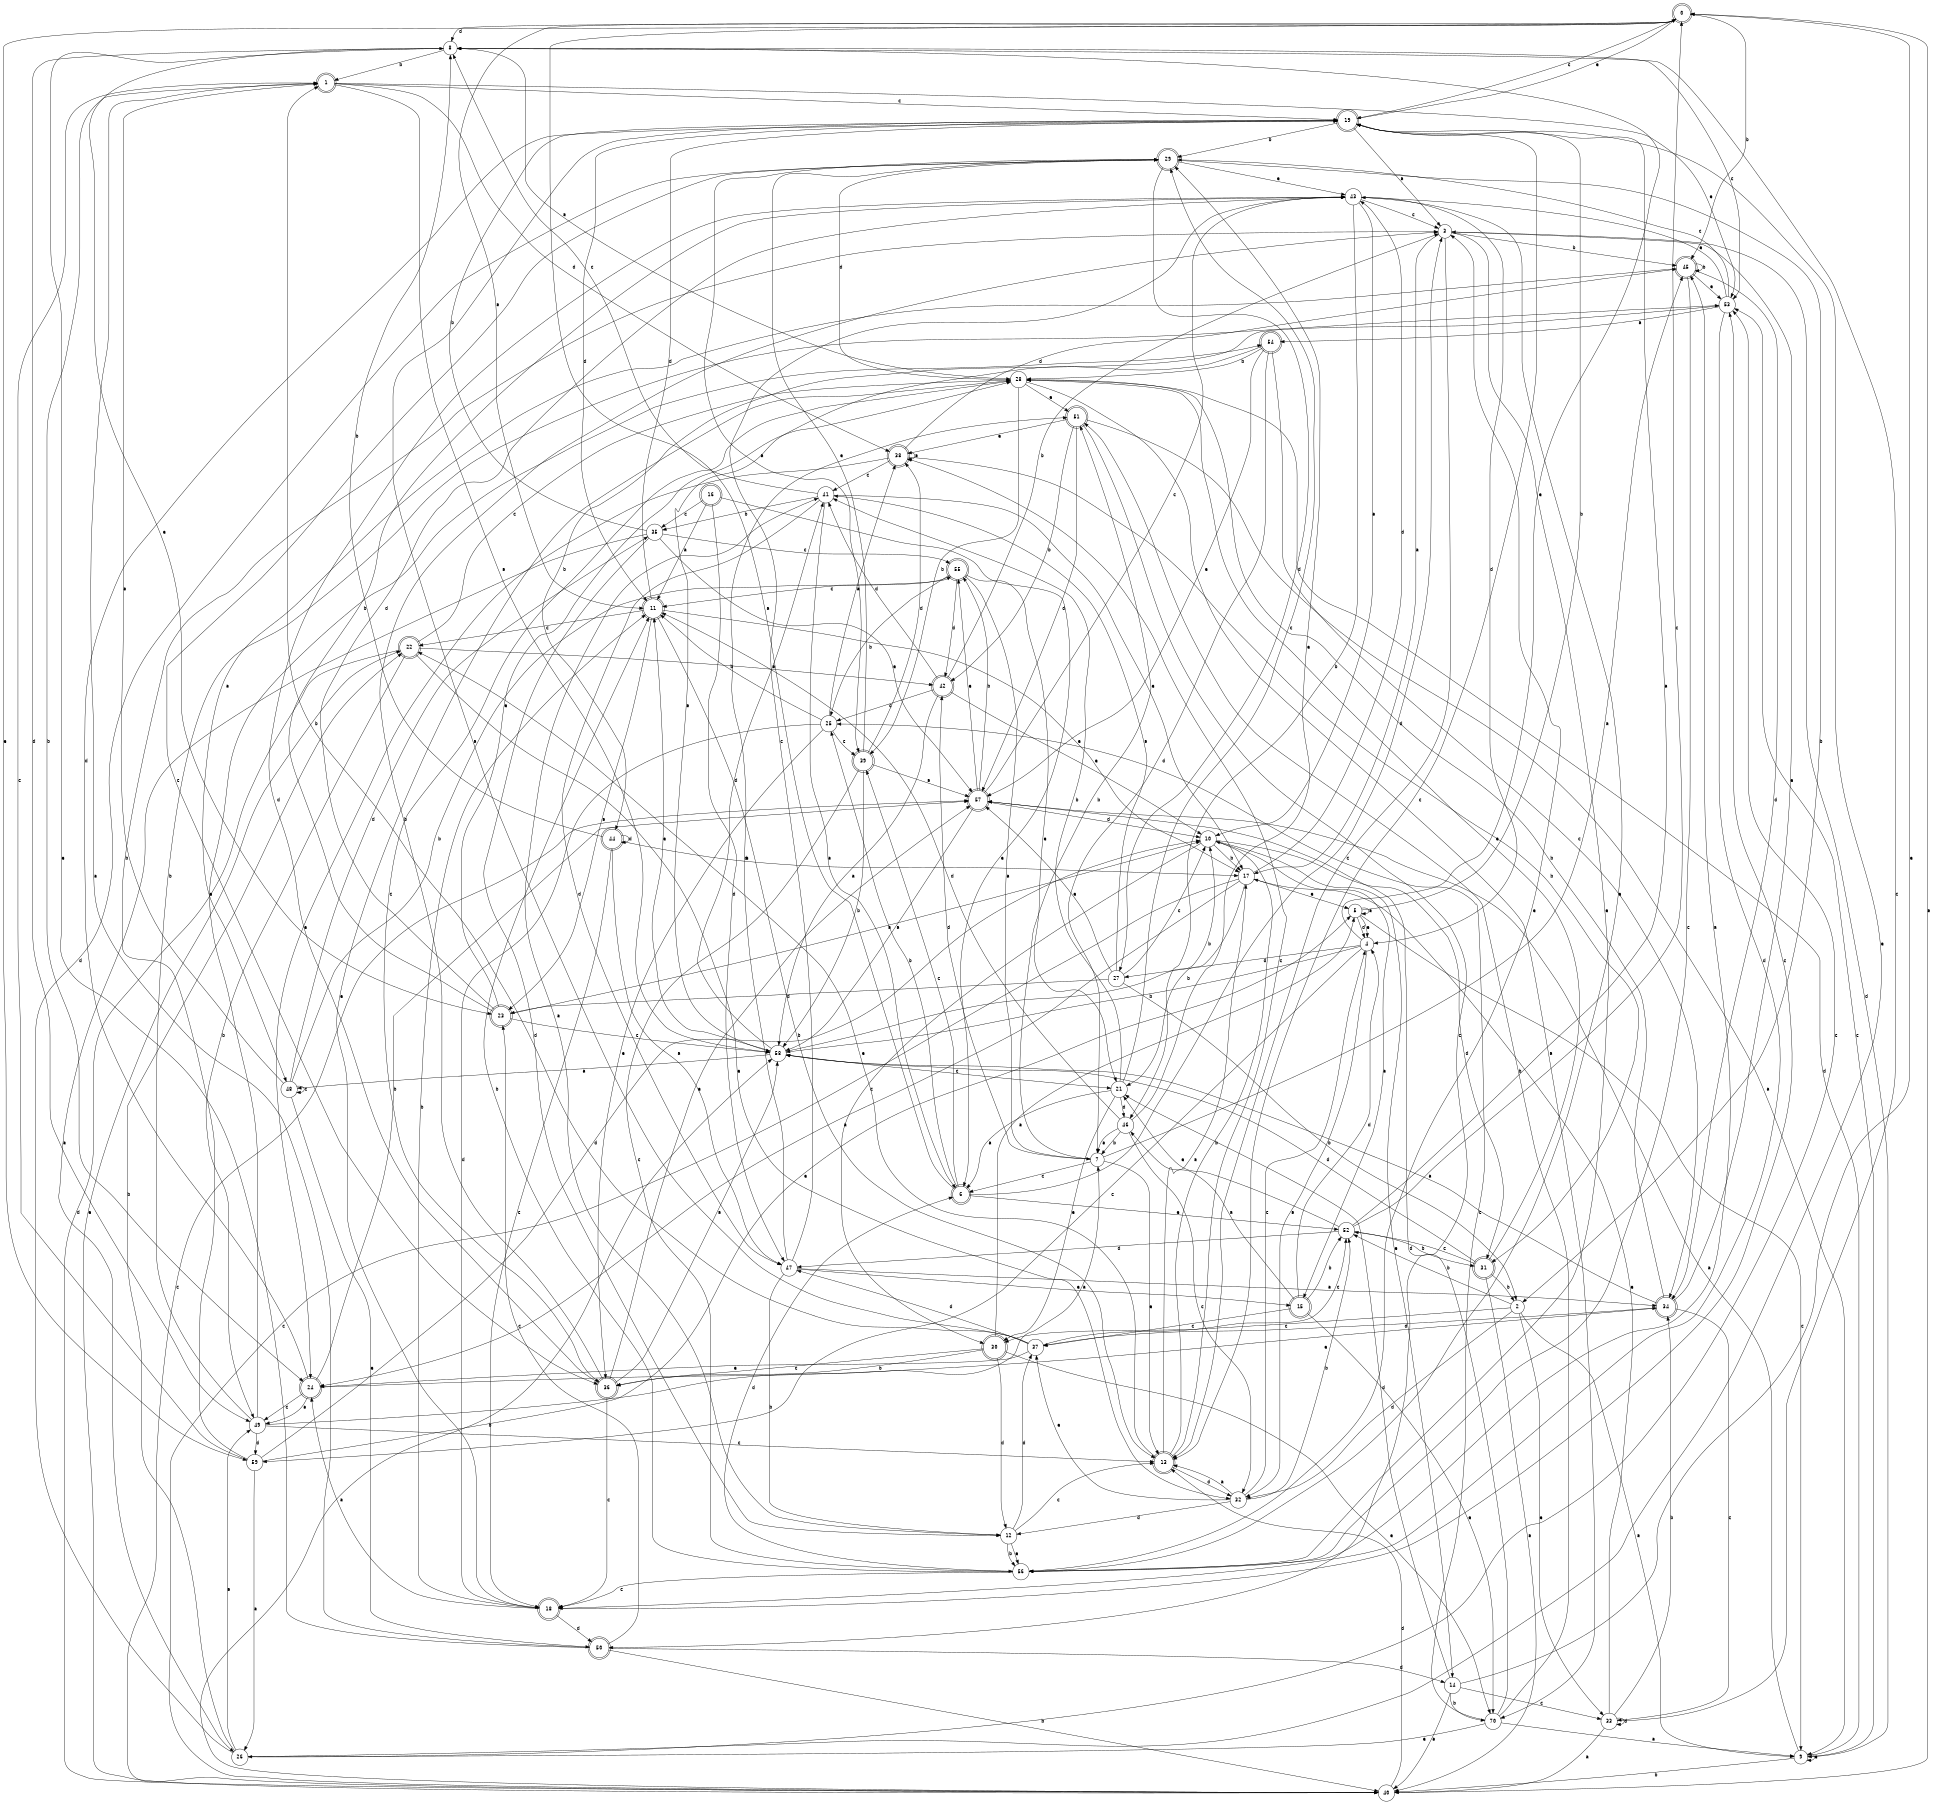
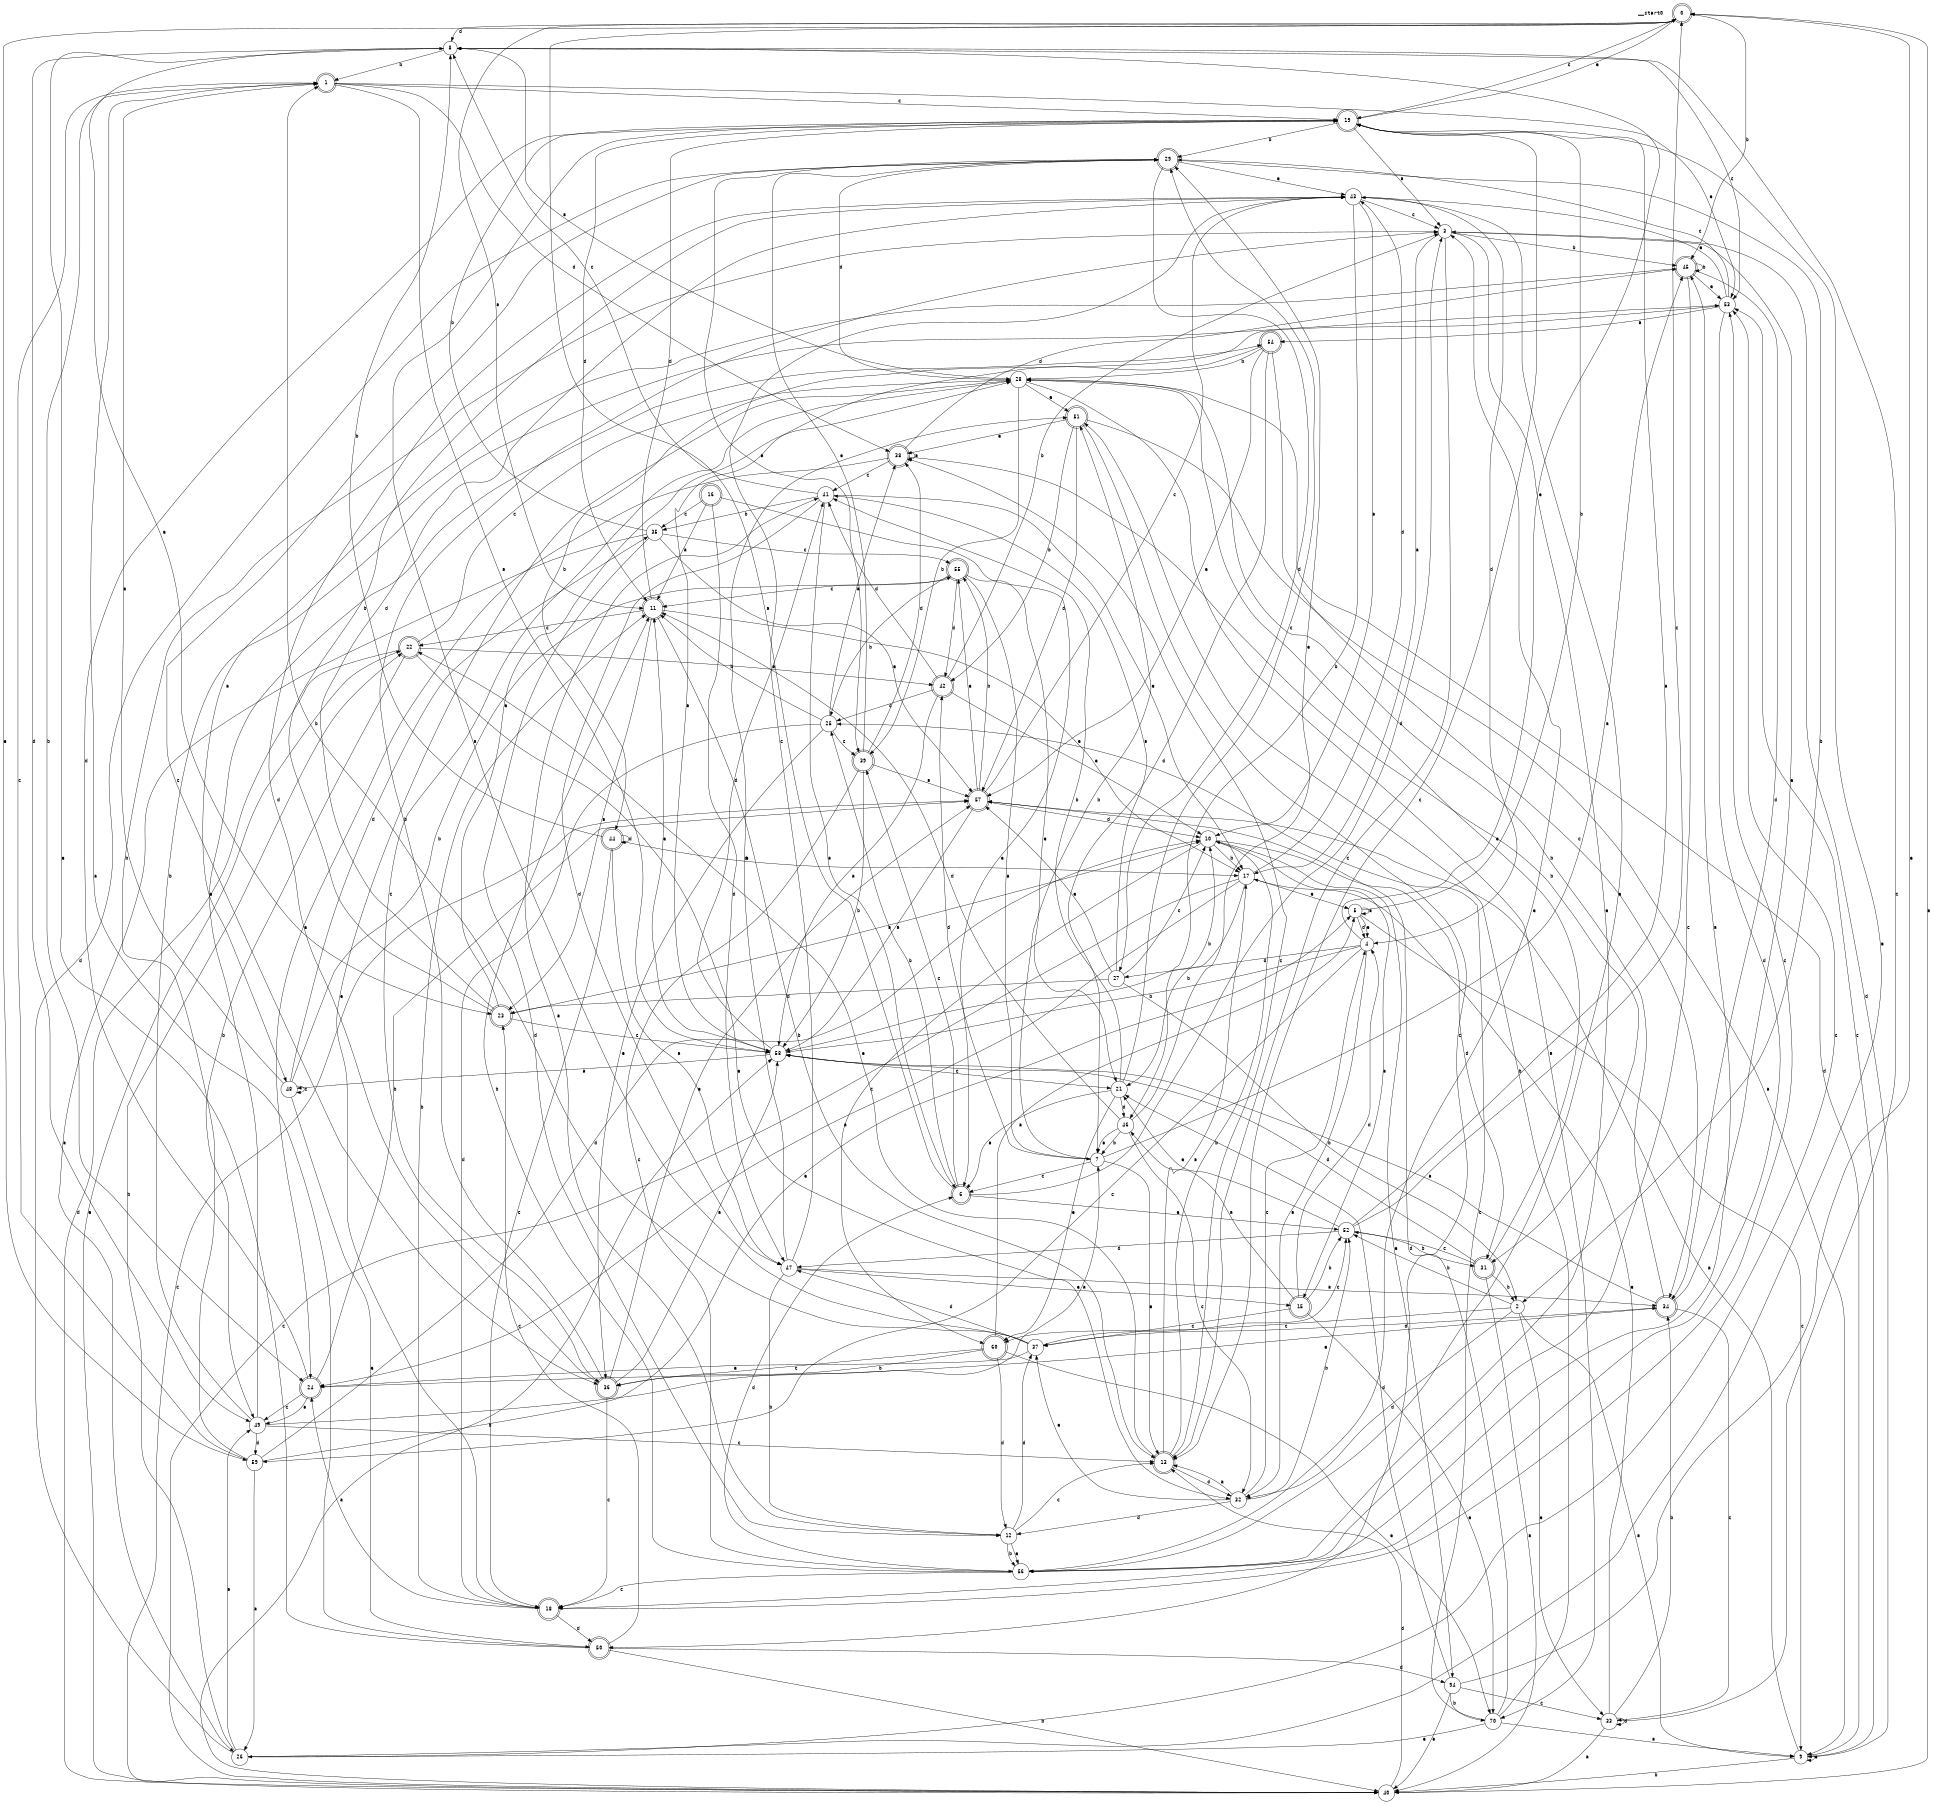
node "__start0": added
node "30": label "30" -> "60"
node "14": label "14" -> "94"
